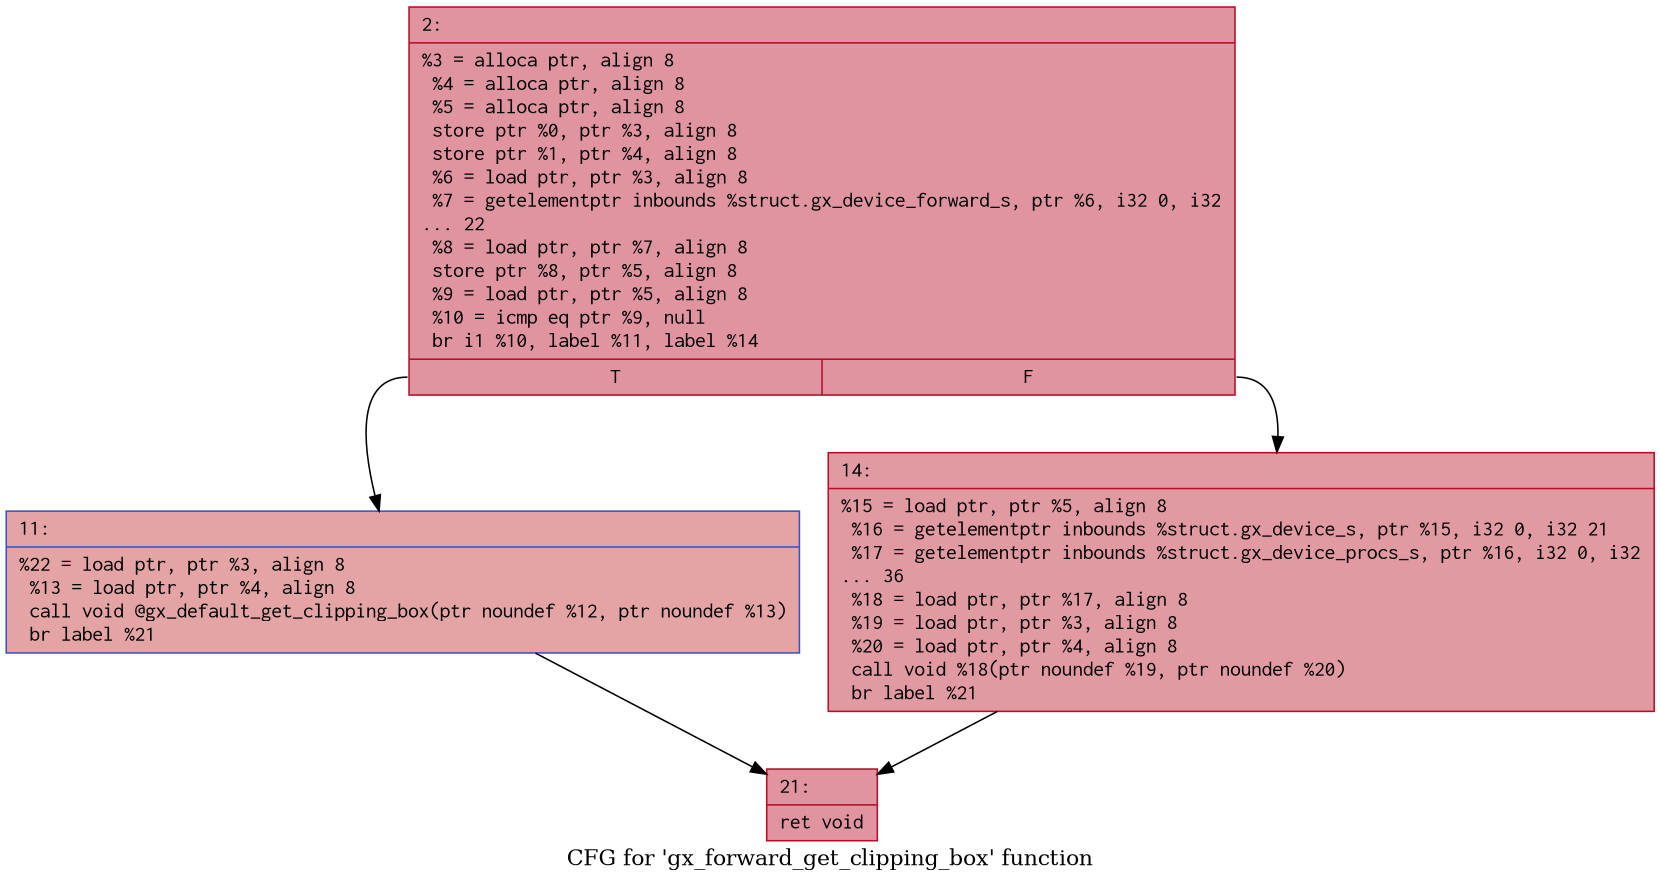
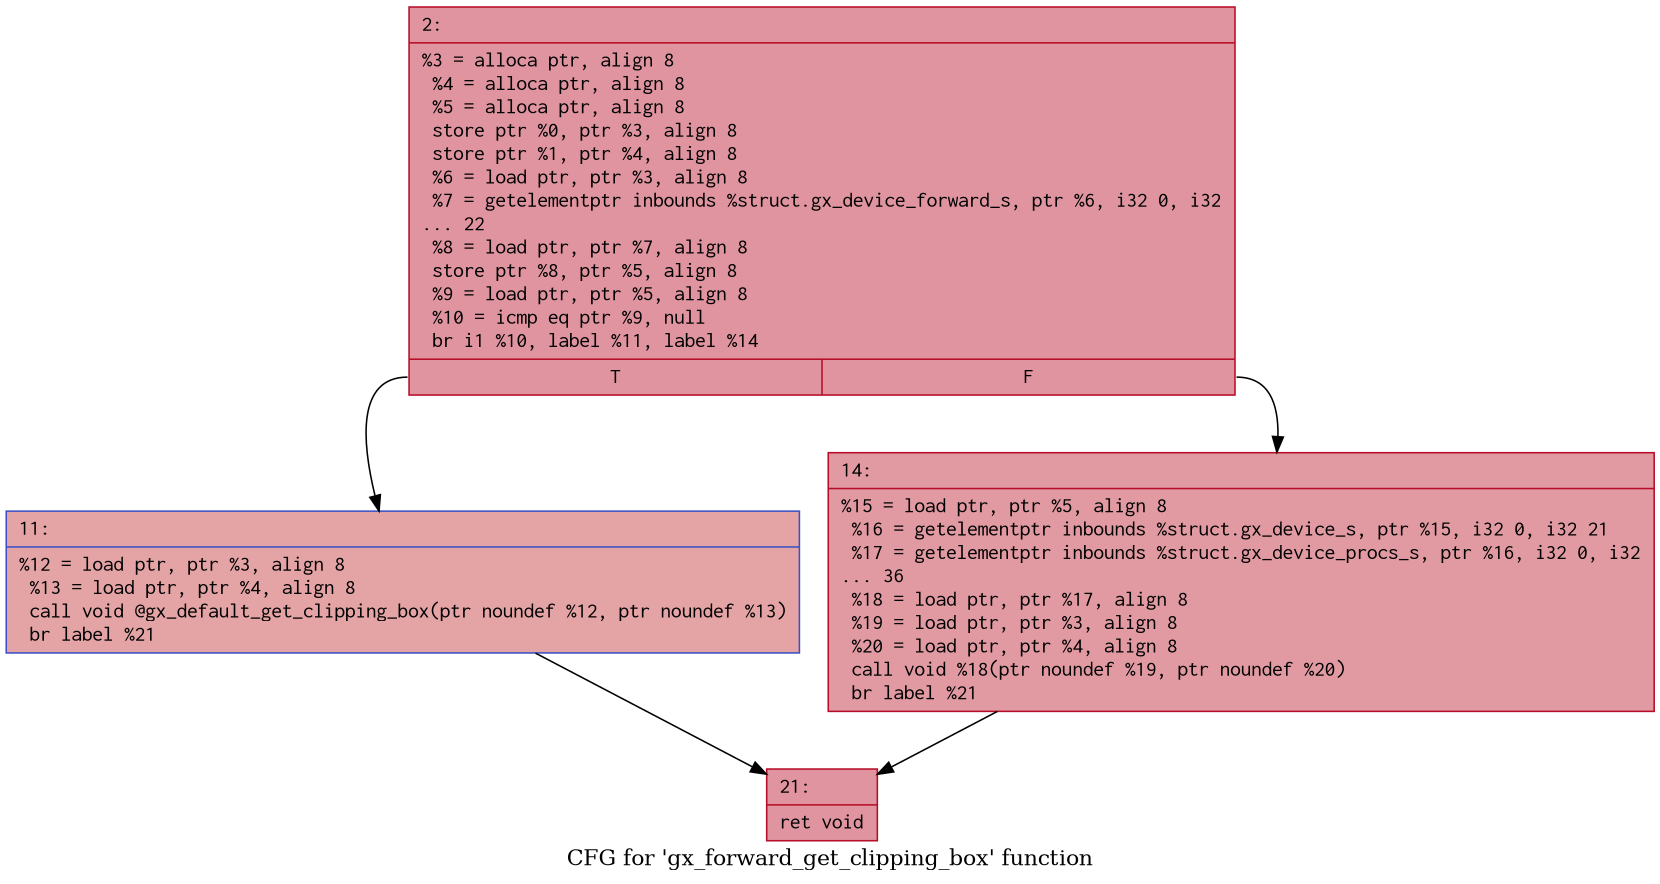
node "11:": text "%22 = load ptr, ptr %3, align 8" -> "%12 = load ptr, ptr %3, align 8"
